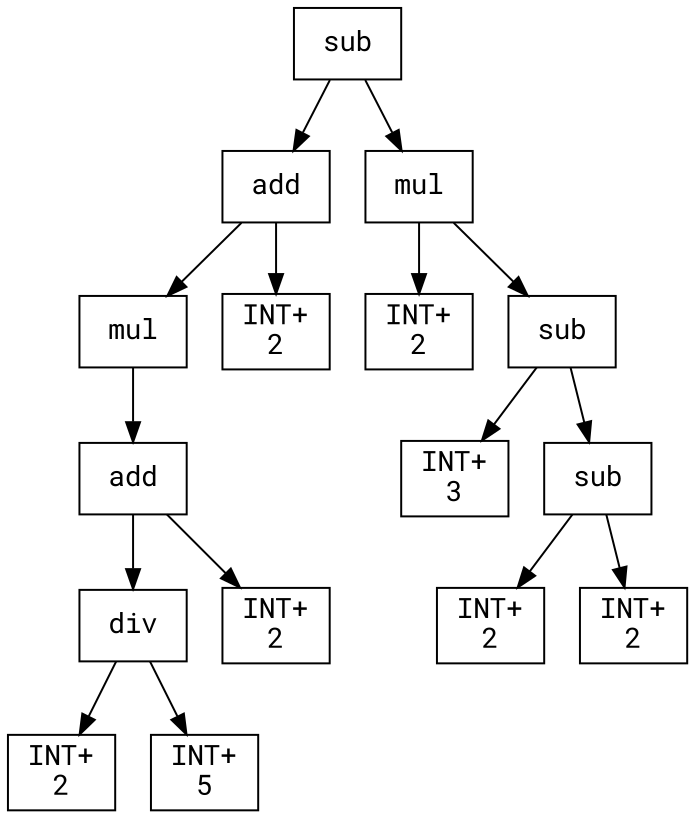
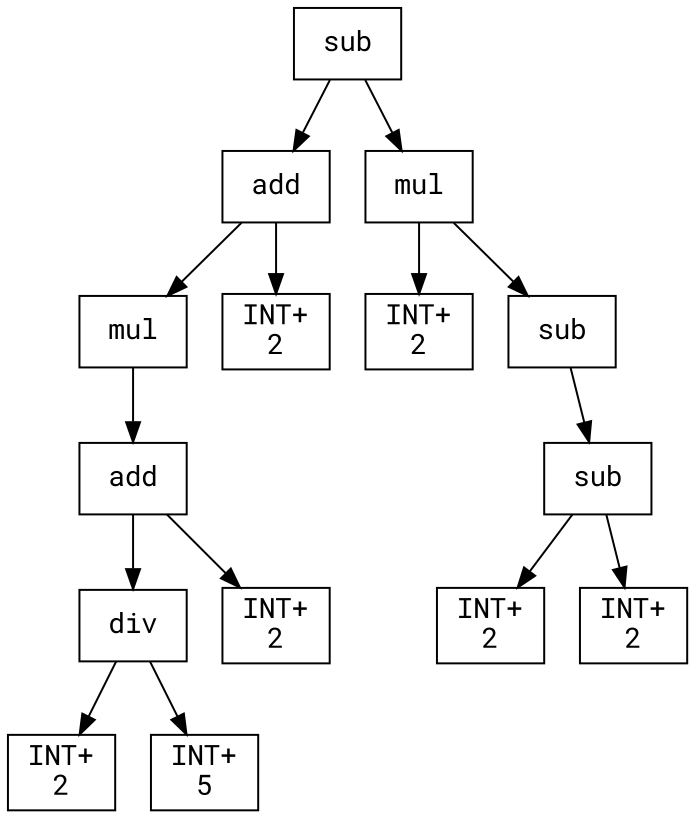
node "INT+ 3": removed
